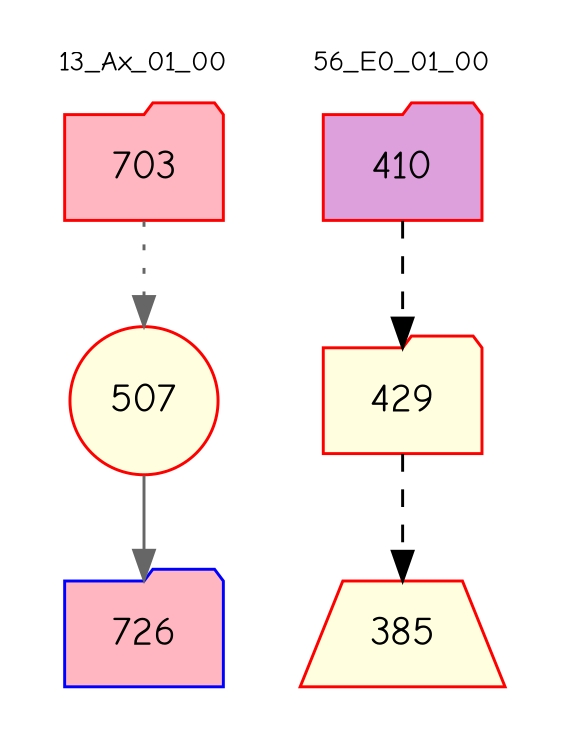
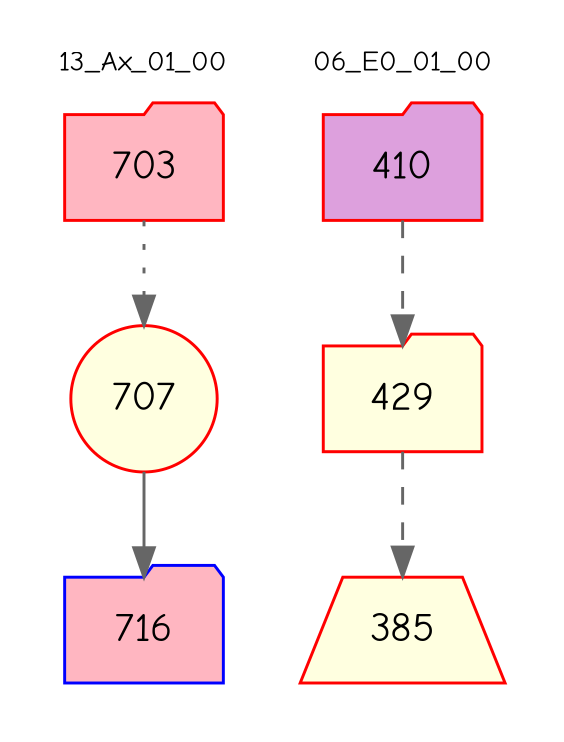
cluster "56_E0_01_00": label "56_E0_01_00" -> "06_E0_01_00"
edge "410" -> "429": color black -> gray40
node "507": label "507" -> "707"
edge "429" -> "385": color black -> gray40
node "726": label "726" -> "716"
